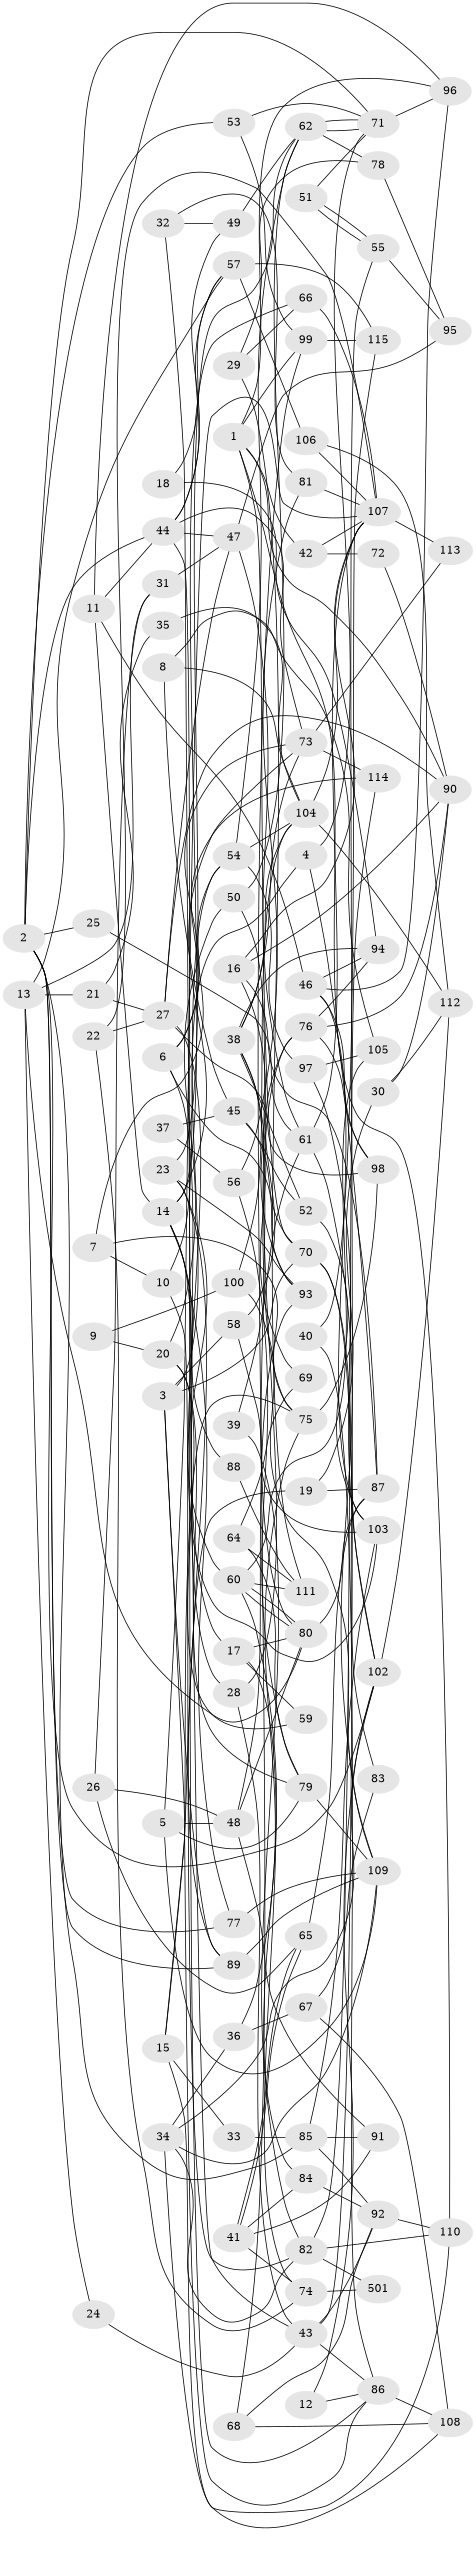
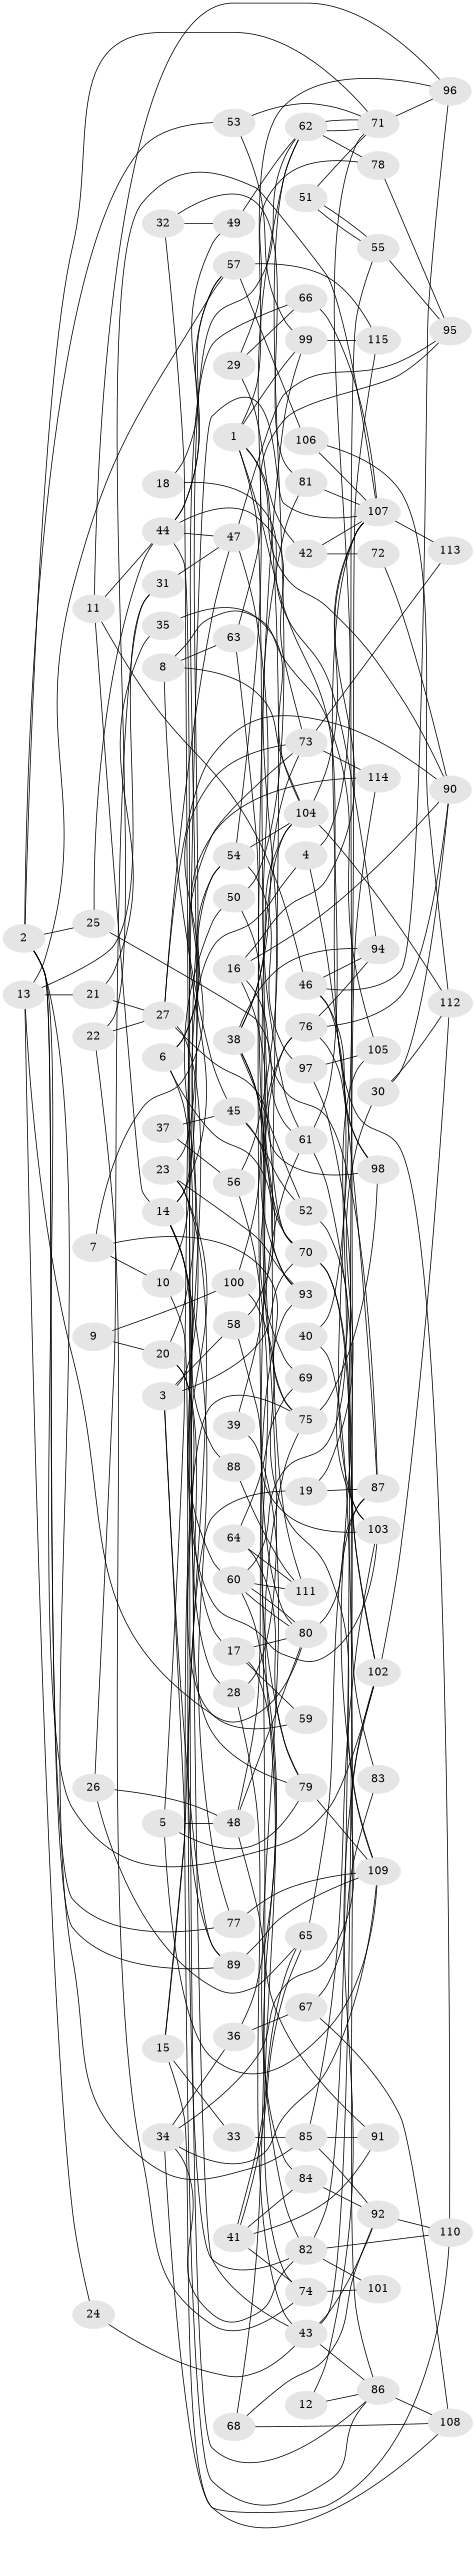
node "63": added
edge "44" -- "2": now "44" -- "25"
node "501": label "501" -> "101"
